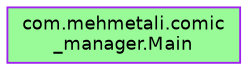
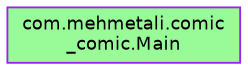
node "com.mehmetali.comic _manager.Main": label "com.mehmetali.comic _manager.Main" -> "com.mehmetali.comic _comic.Main"
